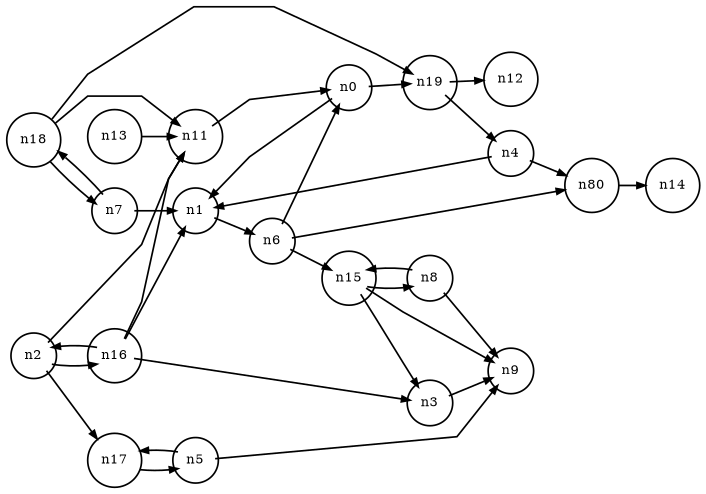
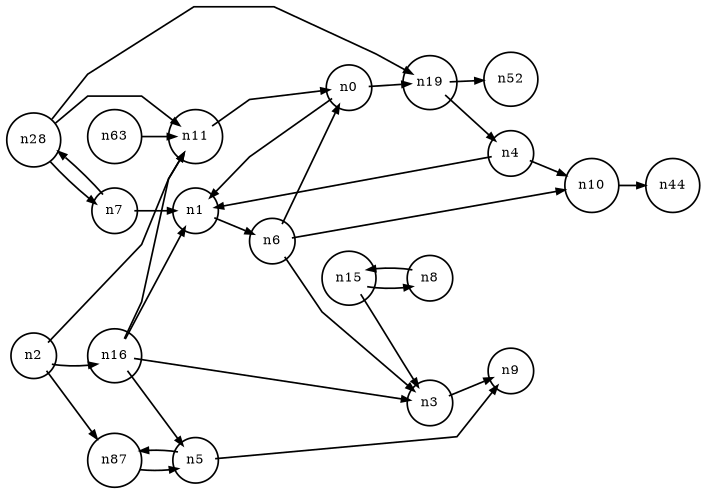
node "n12": label "n12" -> "n52"
node "n13": label "n13" -> "n63"
node "n18": label "n18" -> "n28"
node "n80": label "n80" -> "n10"
node "n14": label "n14" -> "n44"
edge "n6" -> "n15": now "n6" -> "n3"
edge "n8" -> "n9": removed
edge "n15" -> "n9": removed
edge "n16" -> "n2": now "n16" -> "n5"
node "n17": label "n17" -> "n87"
